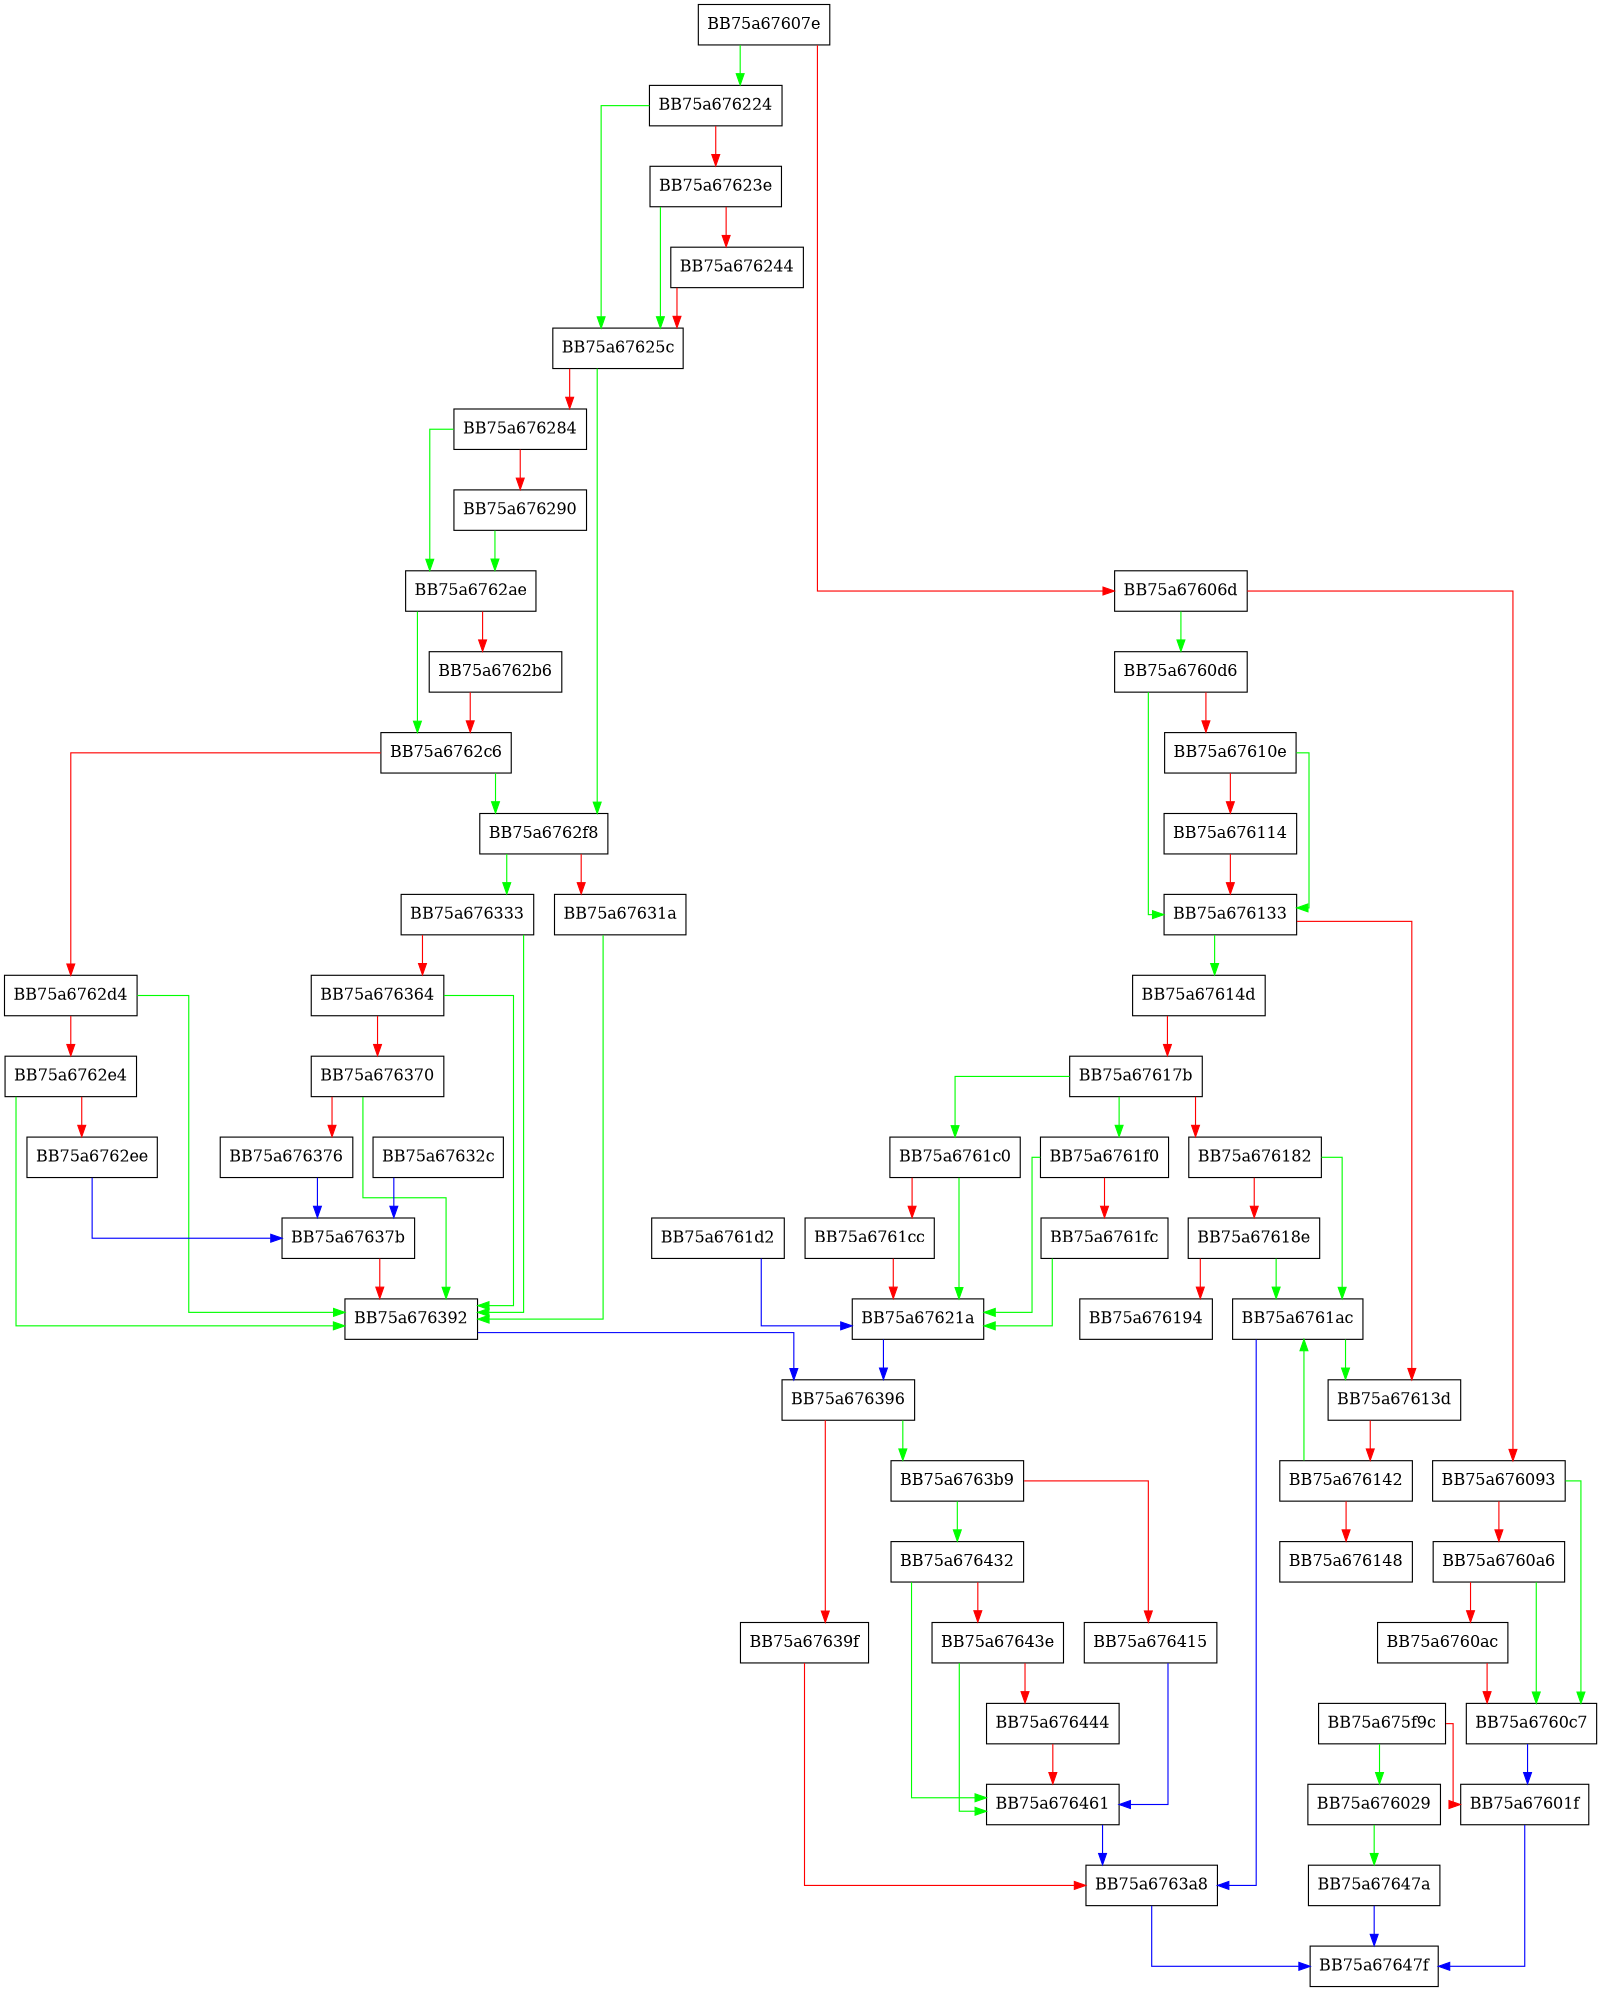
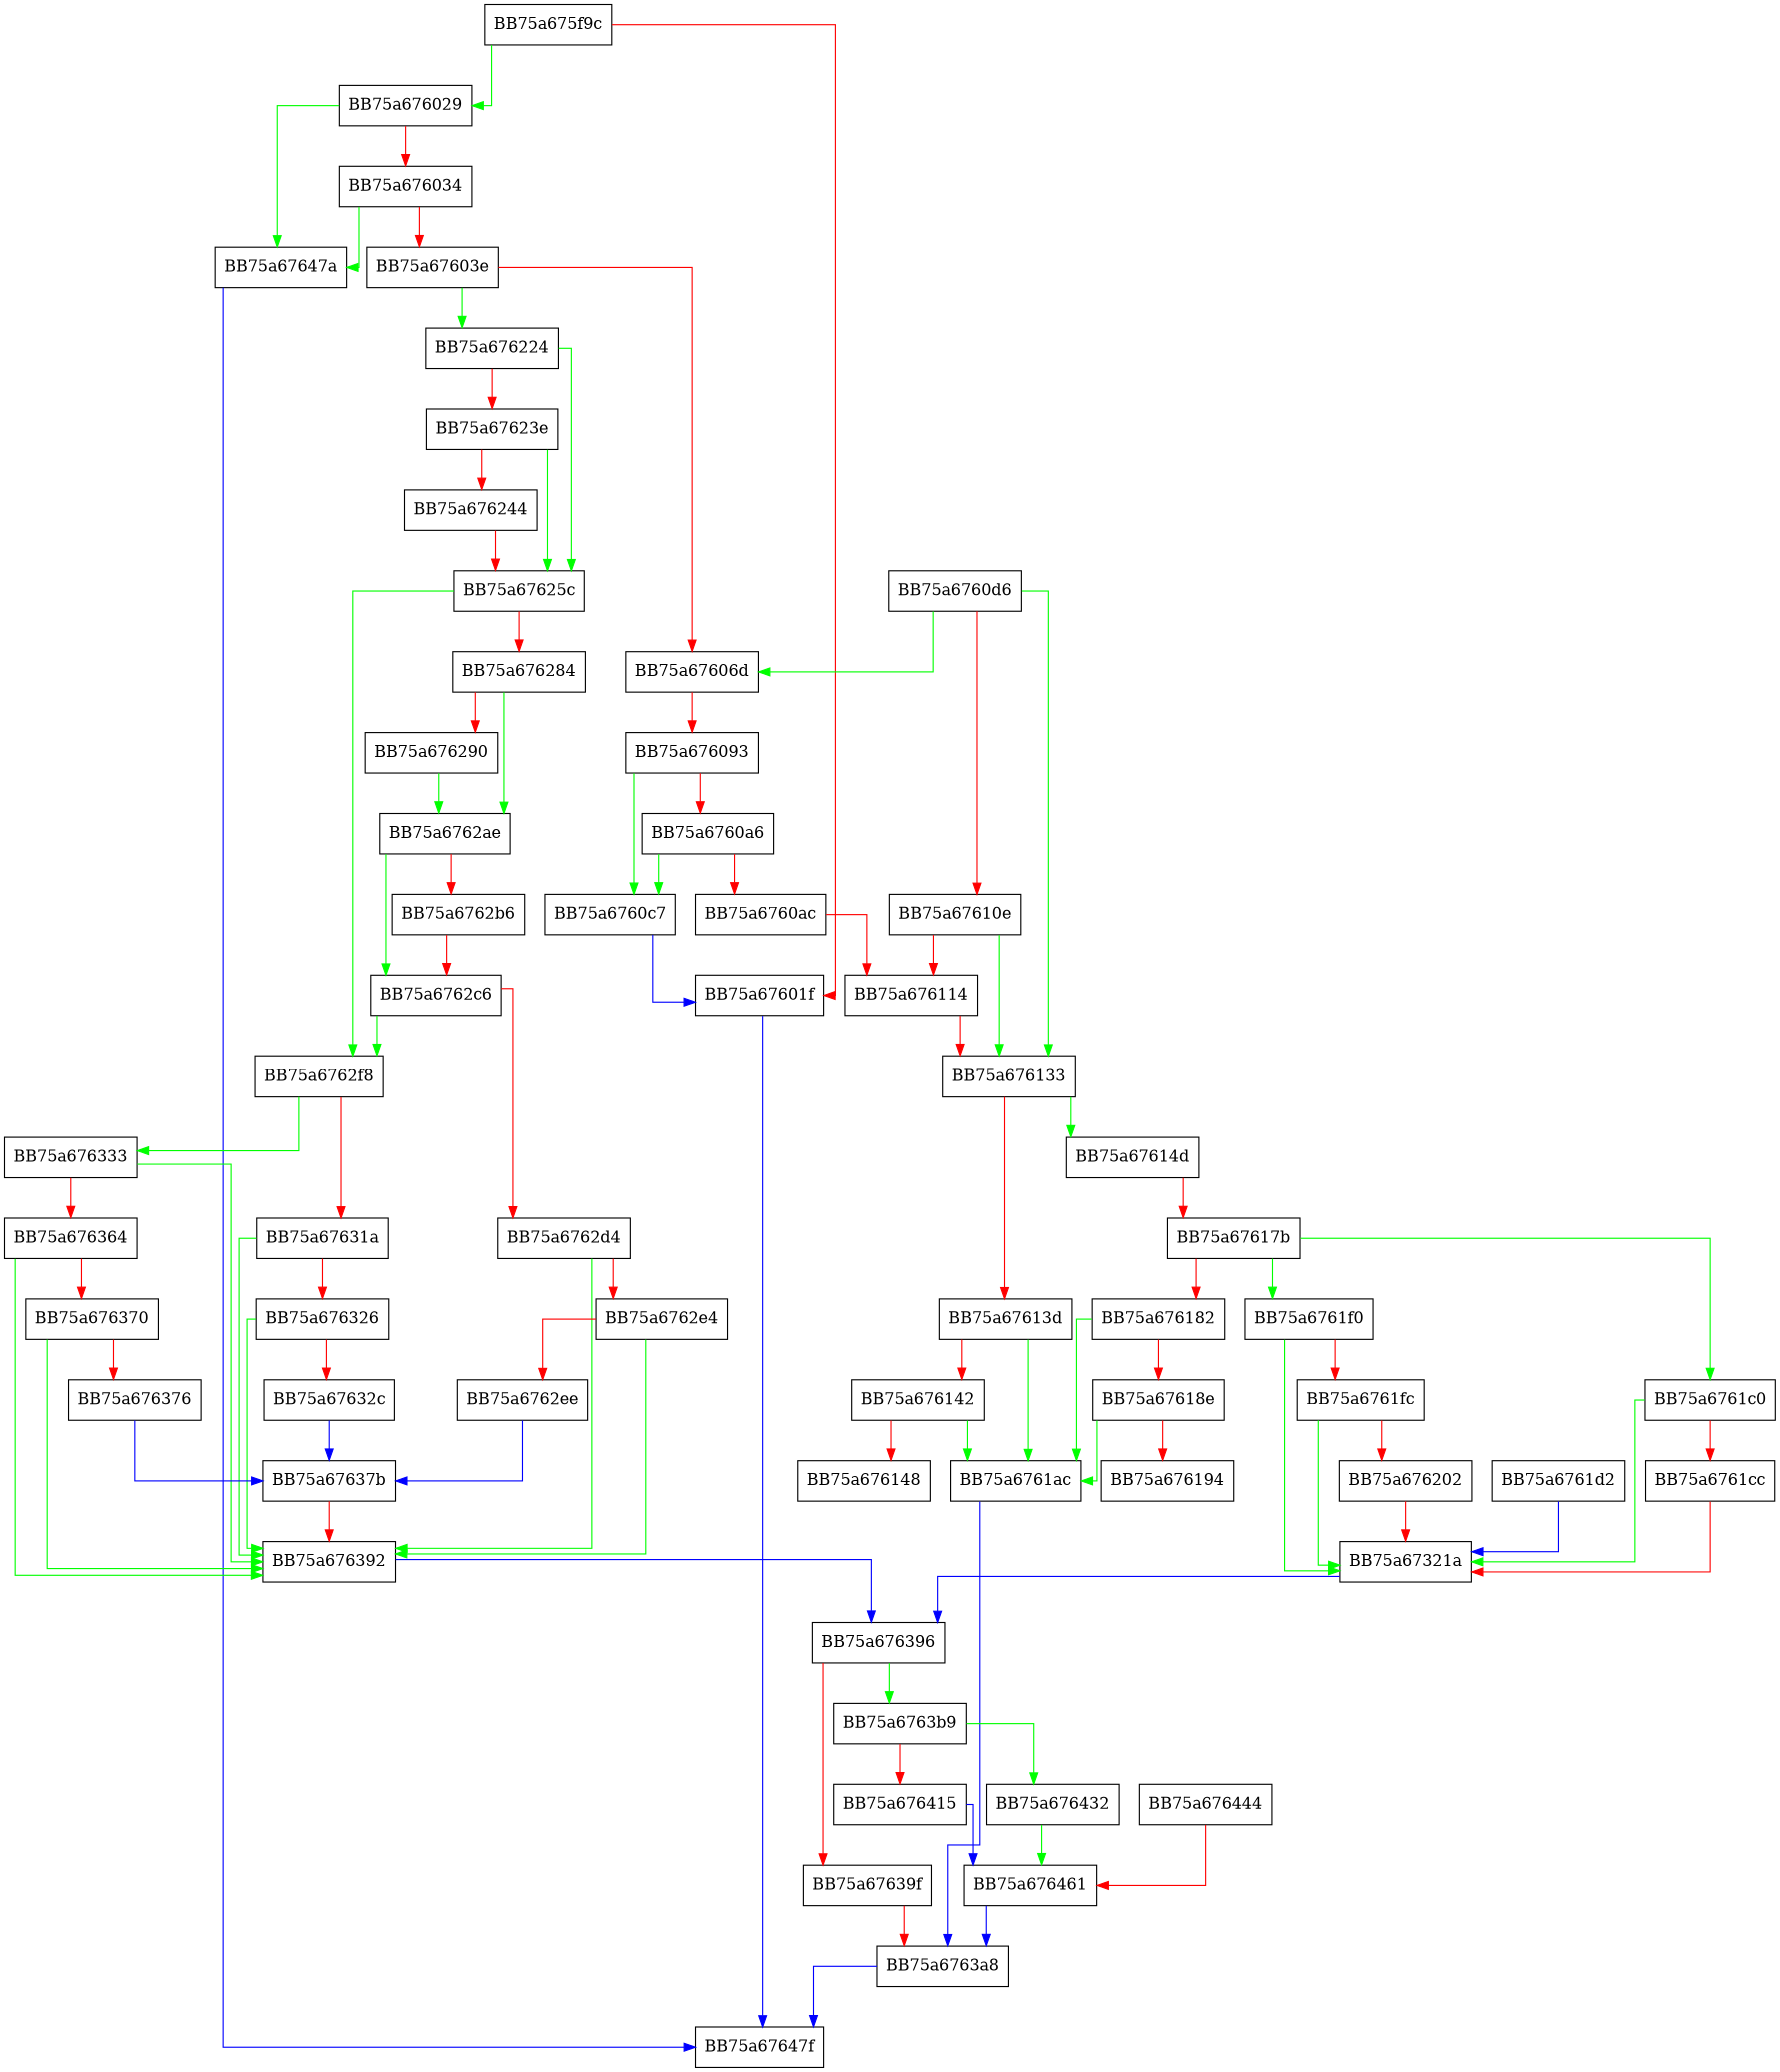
node "BB75a67607e": label "BB75a67607e" -> "BB75a67603e"
node "BB75a676034": added
edge "BB75a67606d" -> "BB75a6760d6": reversed
node "BB75a676326": added
node "BB75a67621a": label "BB75a67621a" -> "BB75a67321a"
edge "BB75a6761ac" -> "BB75a67613d": reversed
node "BB75a676202": added
node "BB75a67643e": removed
edge "BB75a6760ac" -> "BB75a6760c7": now "BB75a6760ac" -> "BB75a676114"
